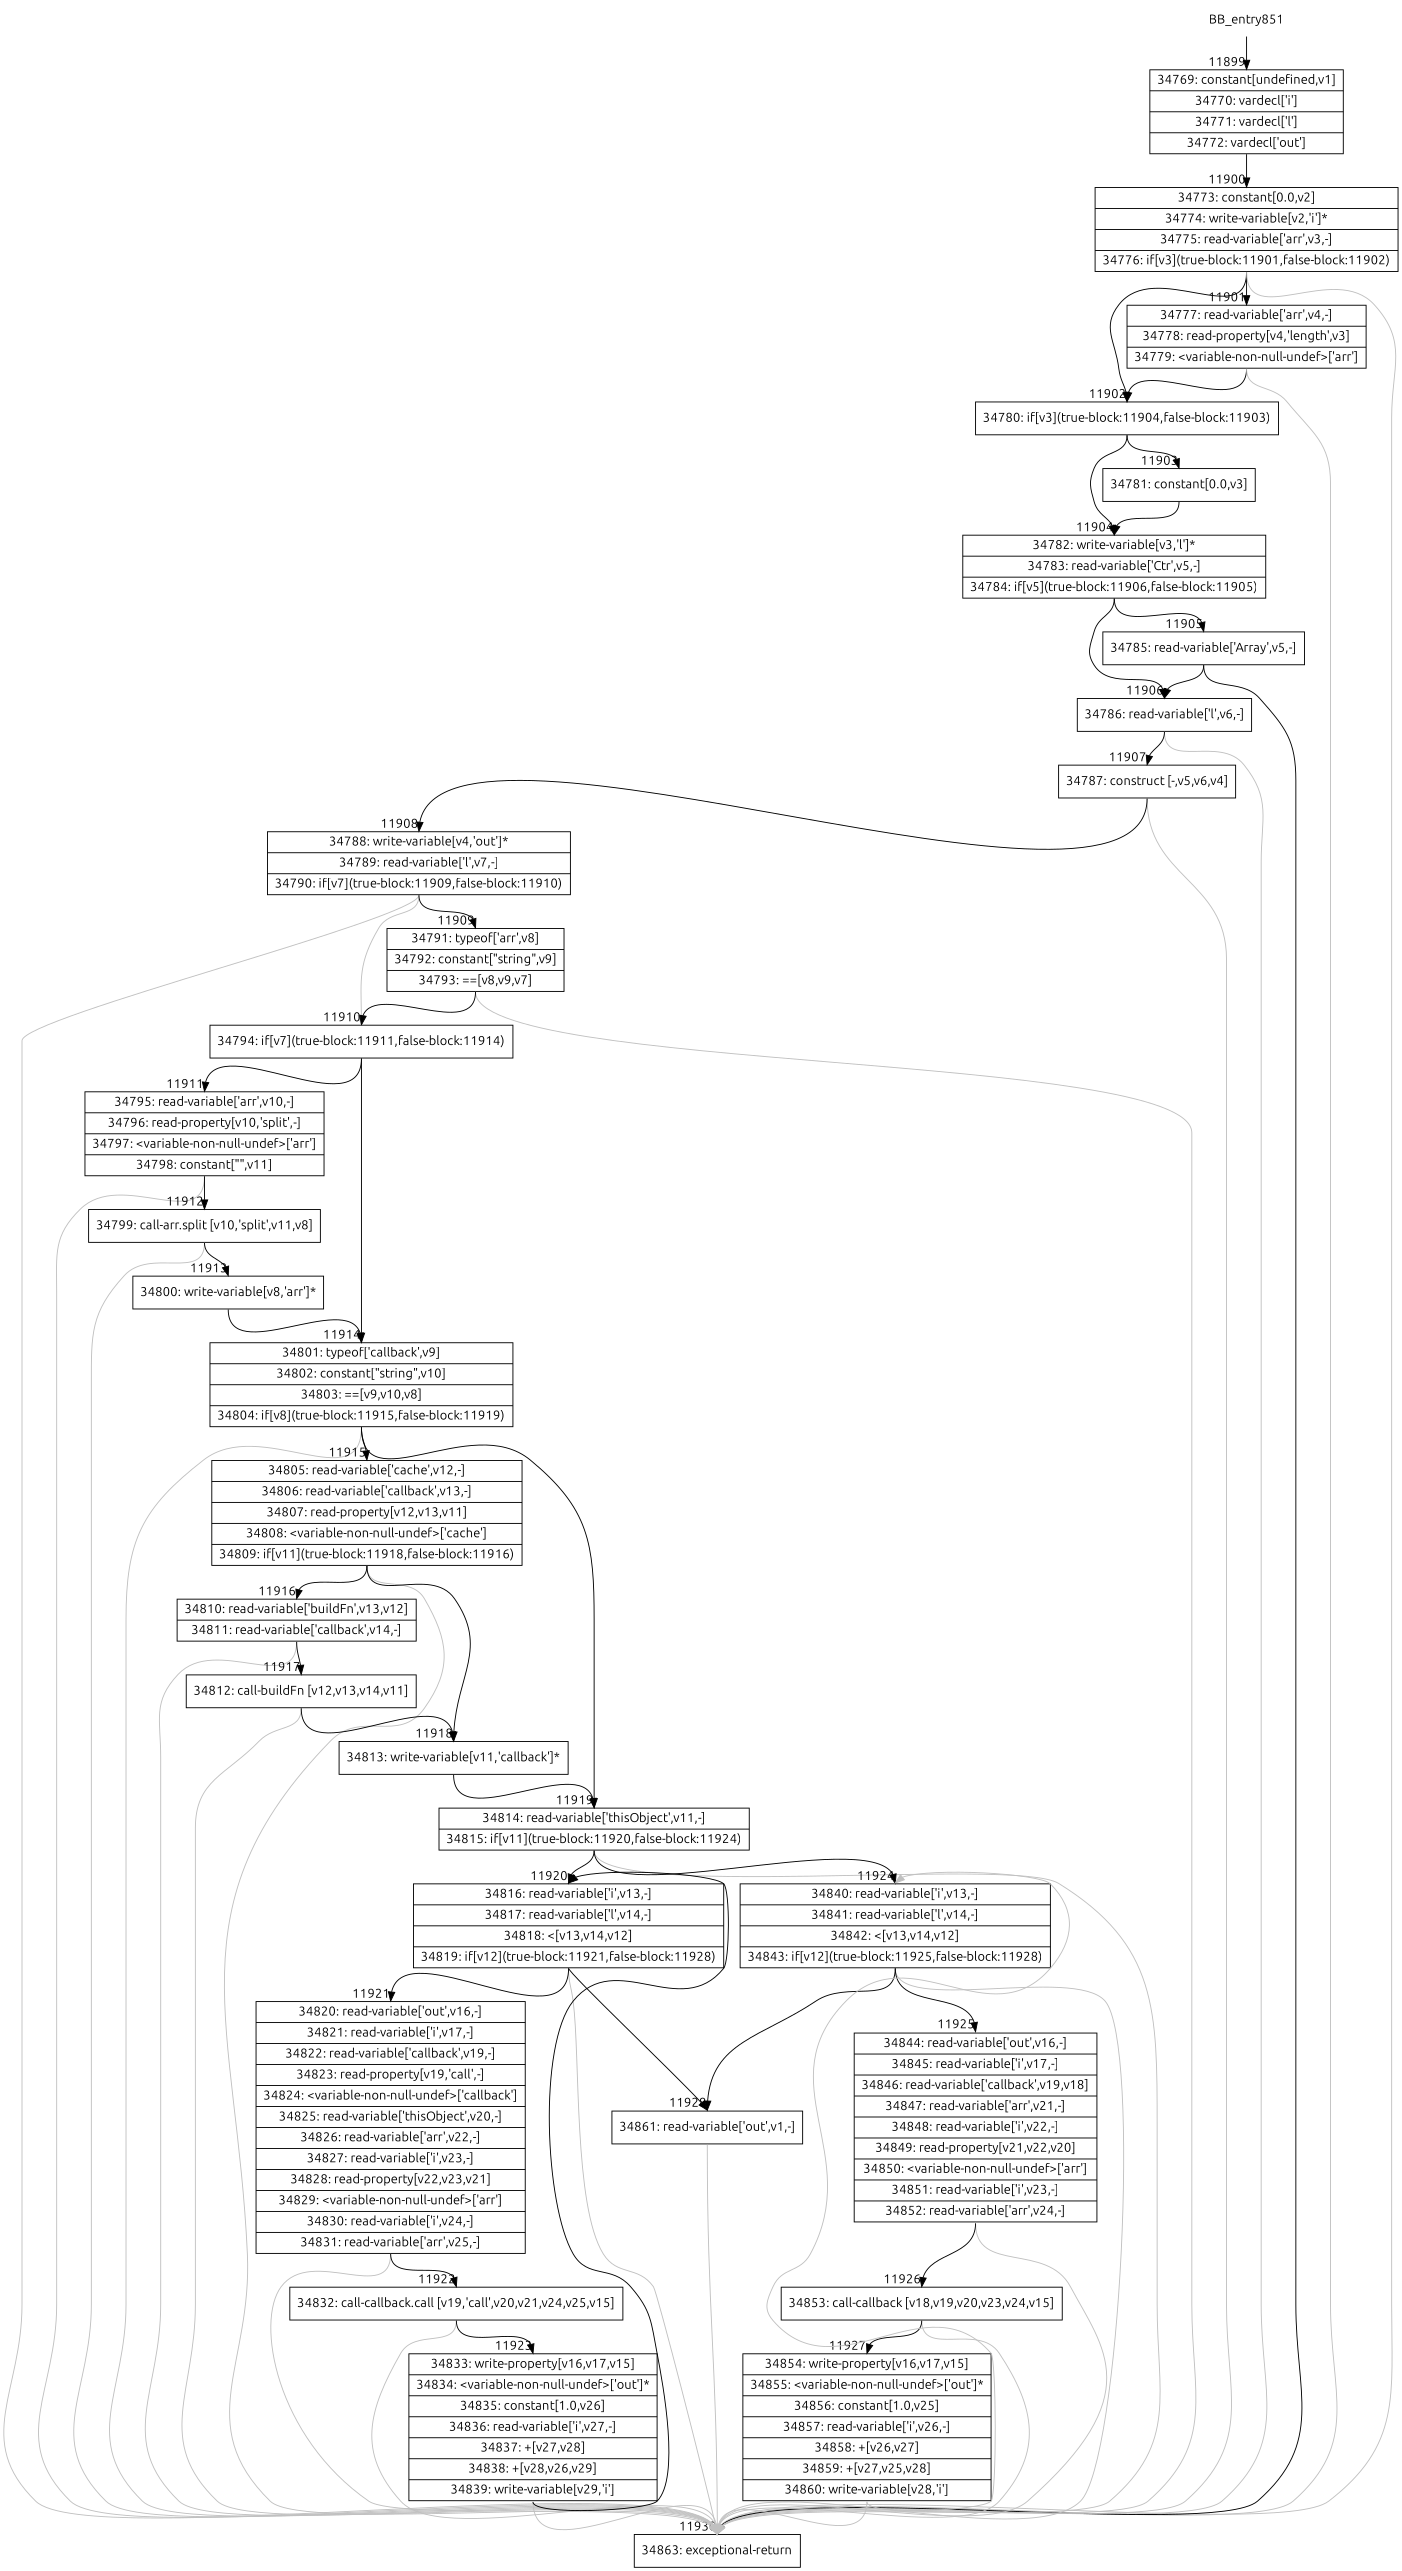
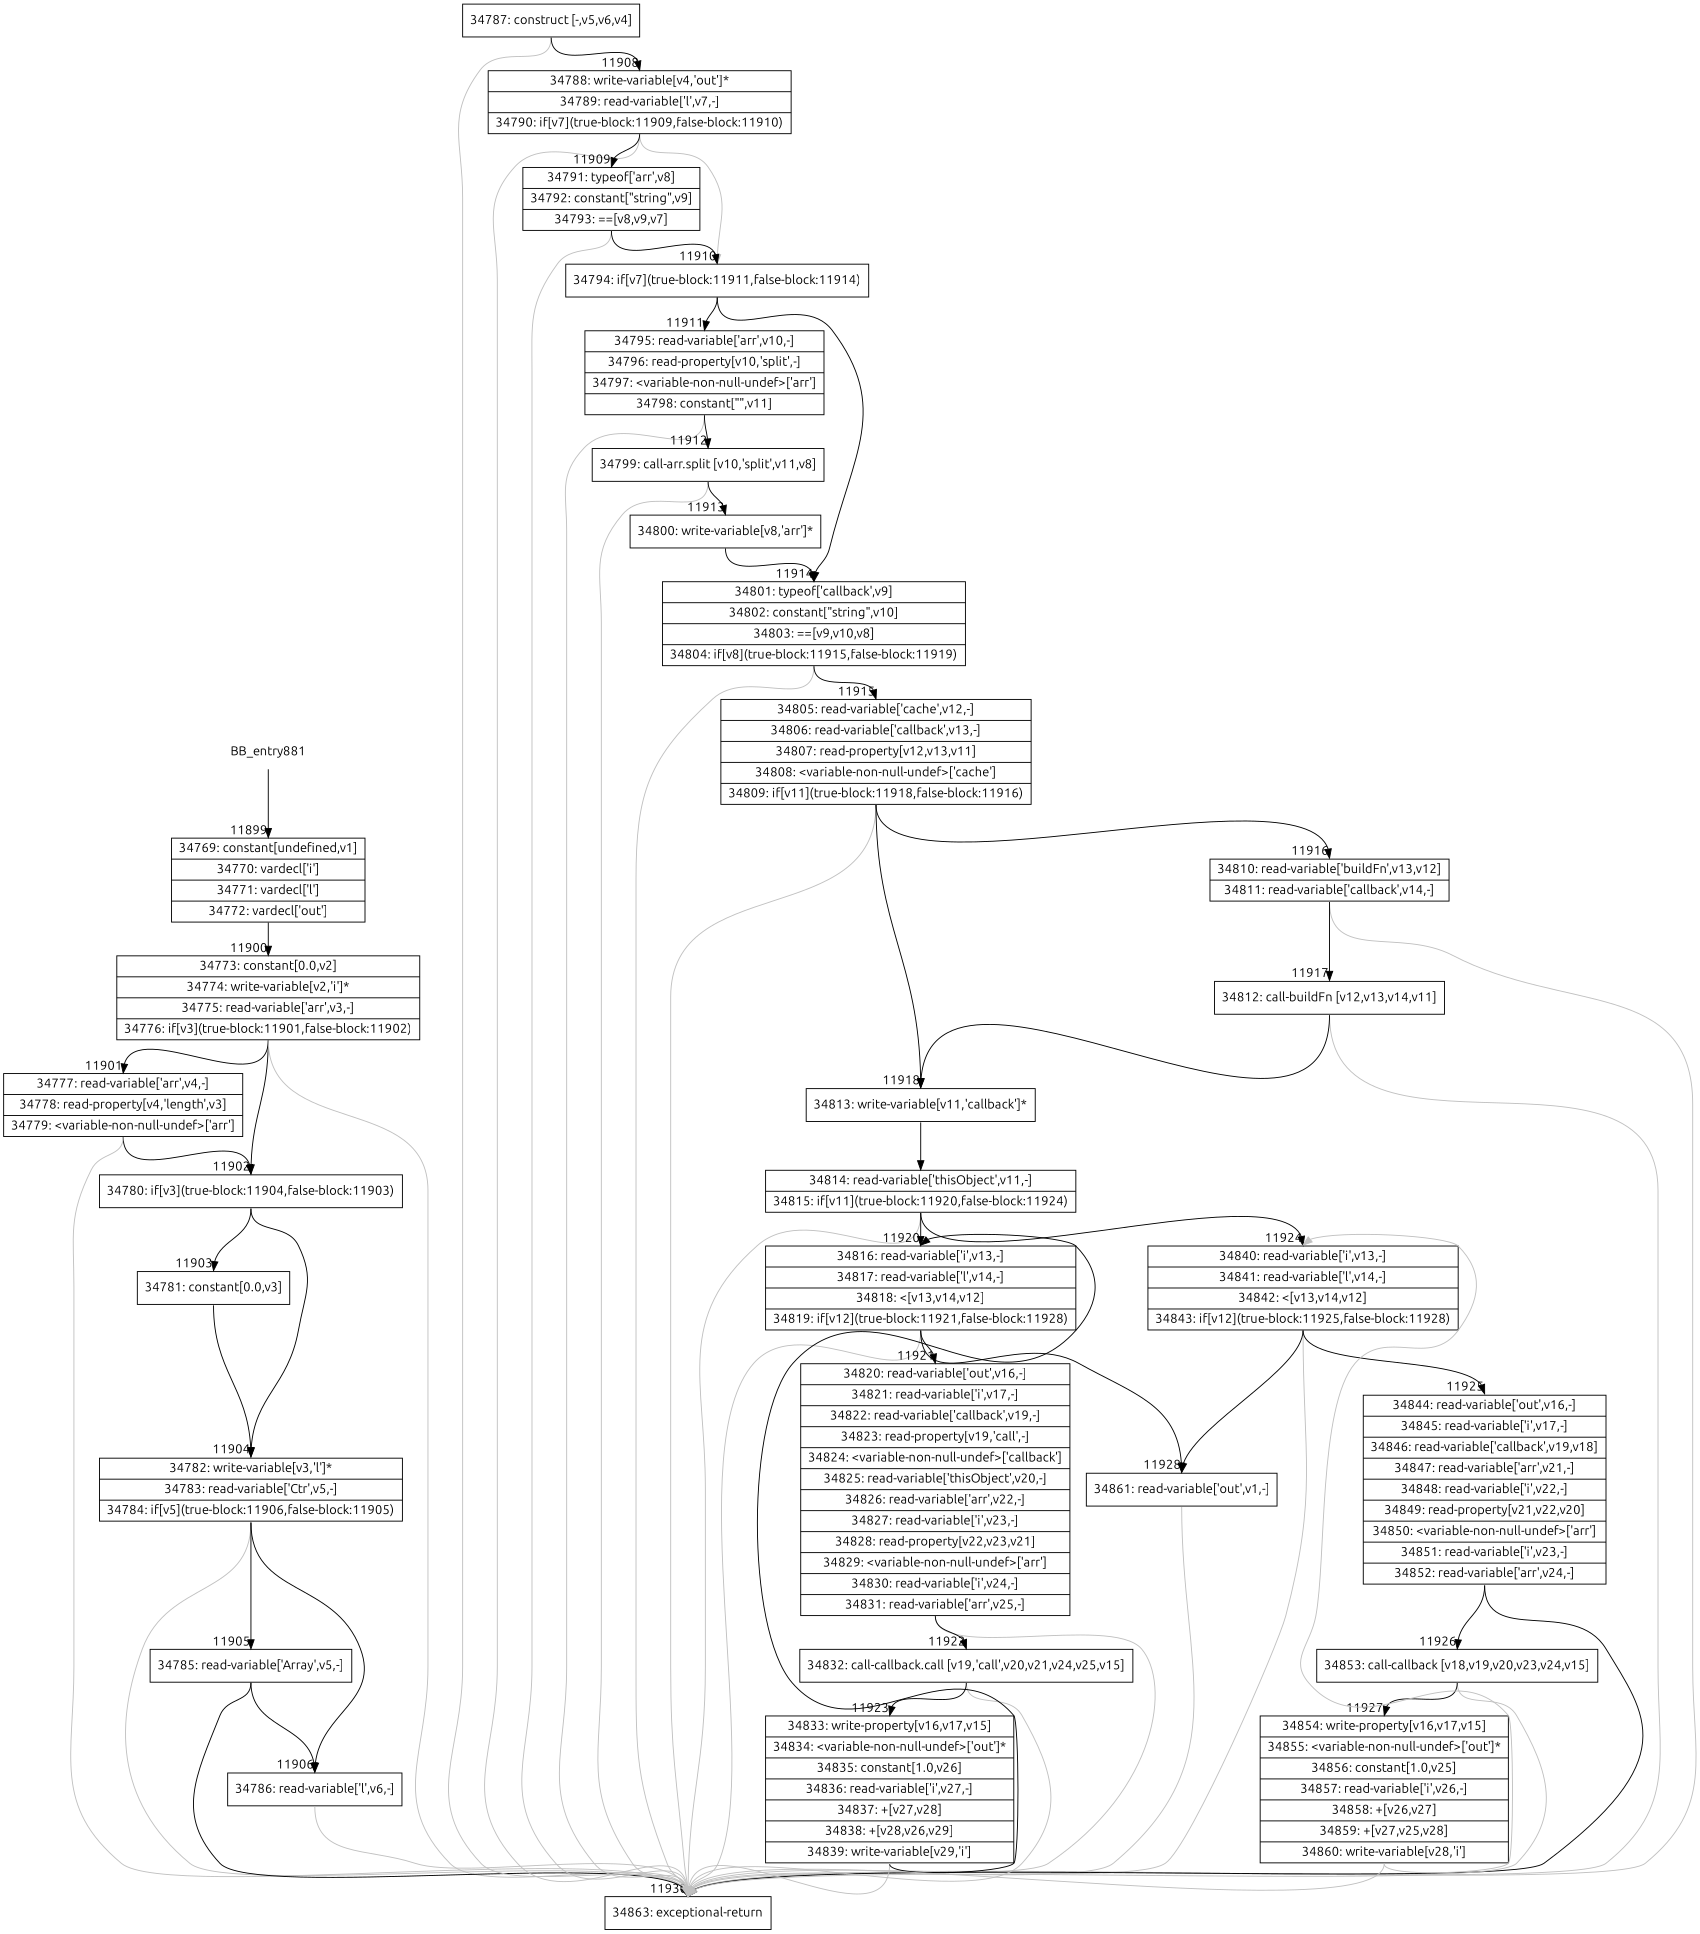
node "BB_entry851": label "BB_entry851" -> "BB_entry881"
edge "34786: read-variable['l',v6,-]" -> "34787: construct [-,v5,v6,v4]": removed
edge "34801: typeof['callback',v9]" -> "34814: read-variable['thisObject',v11,-]": removed
edge "34782: write-variable[v3,'l']*" -> "34863: exceptional-return": added
edge "34844: read-variable['out',v16,-]" -> "34863: exceptional-return": color gray -> black
